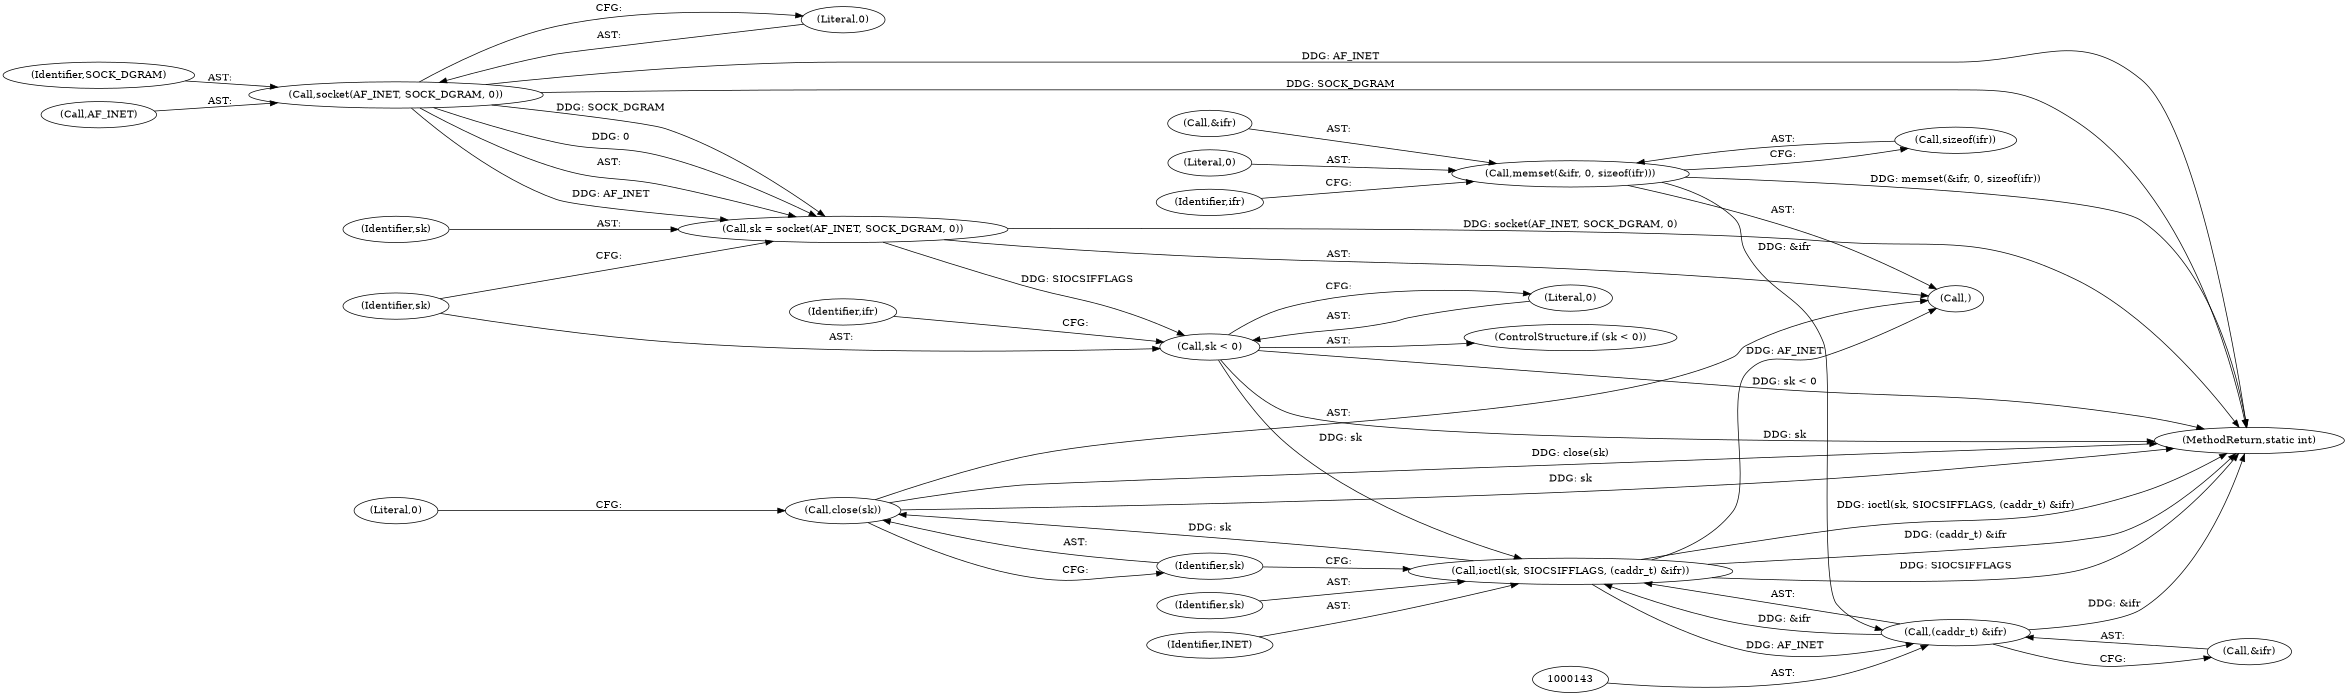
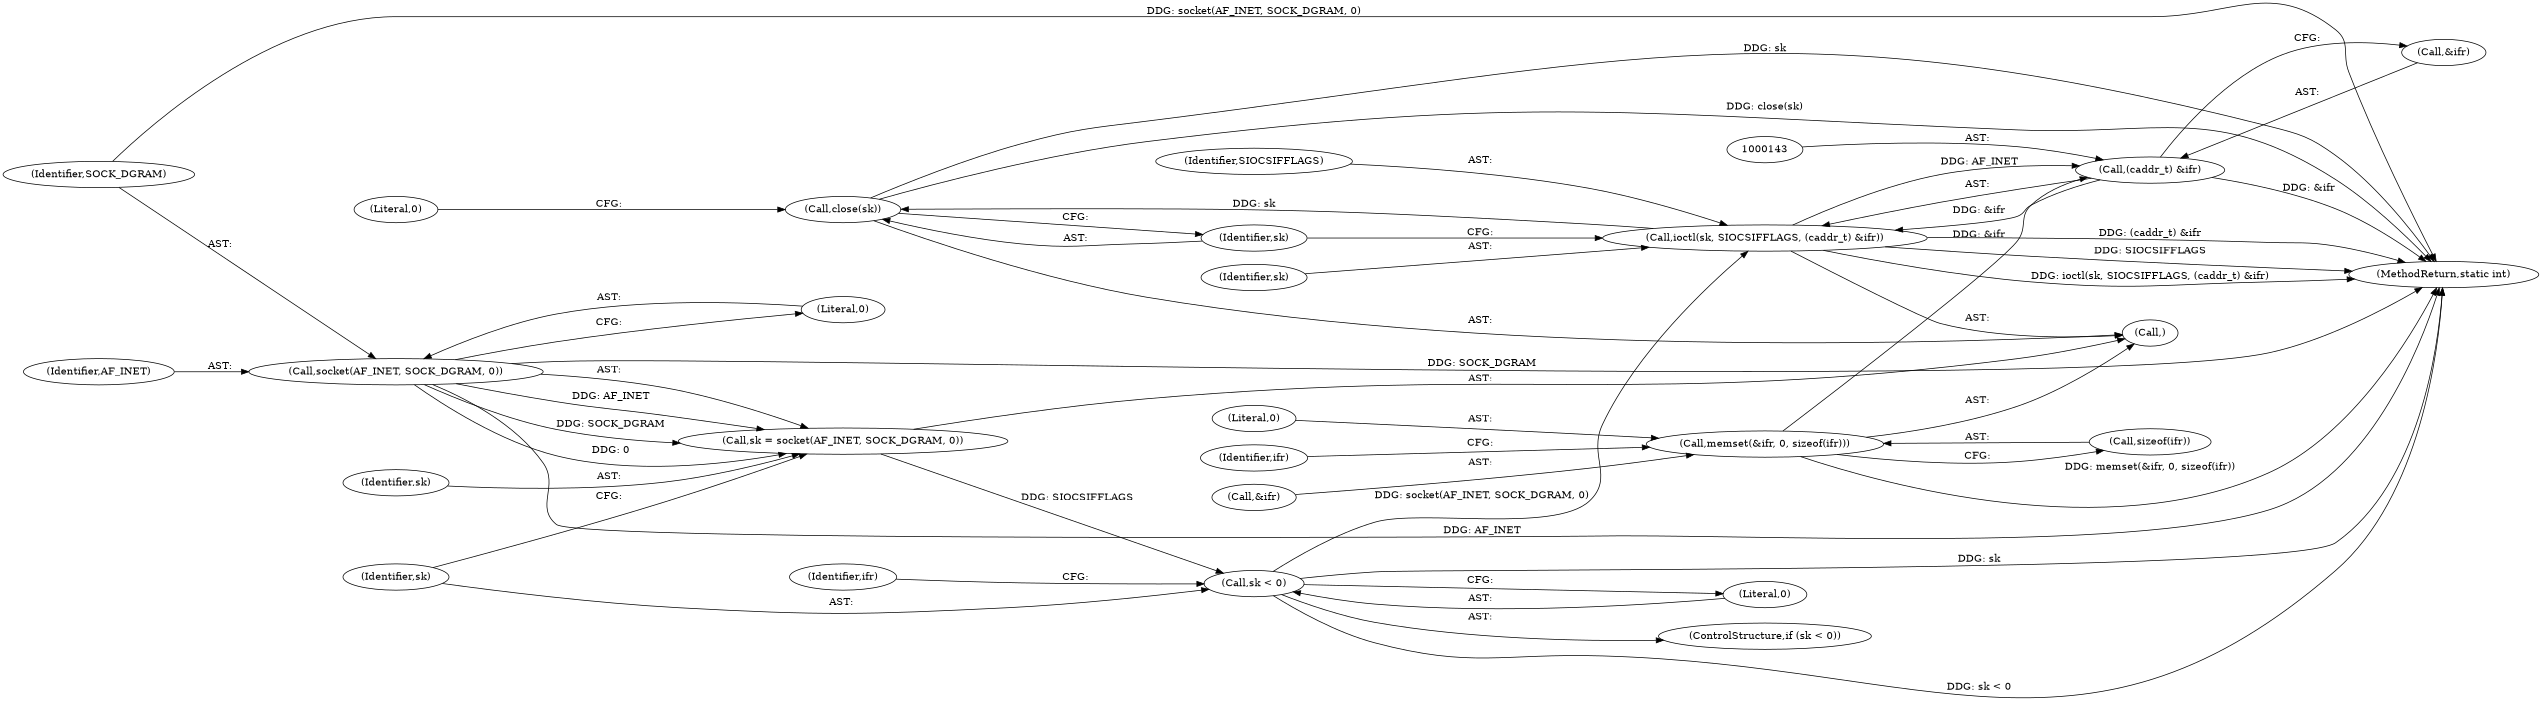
node "(Call,AF_INET)": label "(Call,AF_INET)" -> "(Identifier,AF_INET)"
edge "(Call,sk = socket(AF_INET, SOCK_DGRAM, 0))" -> "(MethodReturn,static int)": now "(Identifier,SOCK_DGRAM)" -> "(MethodReturn,static int)"
edge "(Call,ioctl(sk, SIOCSIFFLAGS, (caddr_t) &ifr))" -> "(Call,)": label "DDG: AF_INET" -> "AST: "
edge "(Call,sk < 0)" -> "(Call,ioctl(sk, SIOCSIFFLAGS, (caddr_t) &ifr))": label "DDG: sk" -> "DDG: socket(AF_INET, SOCK_DGRAM, 0)"
node "(Identifier,INET)": label "(Identifier,INET)" -> "(Identifier,SIOCSIFFLAGS)"
